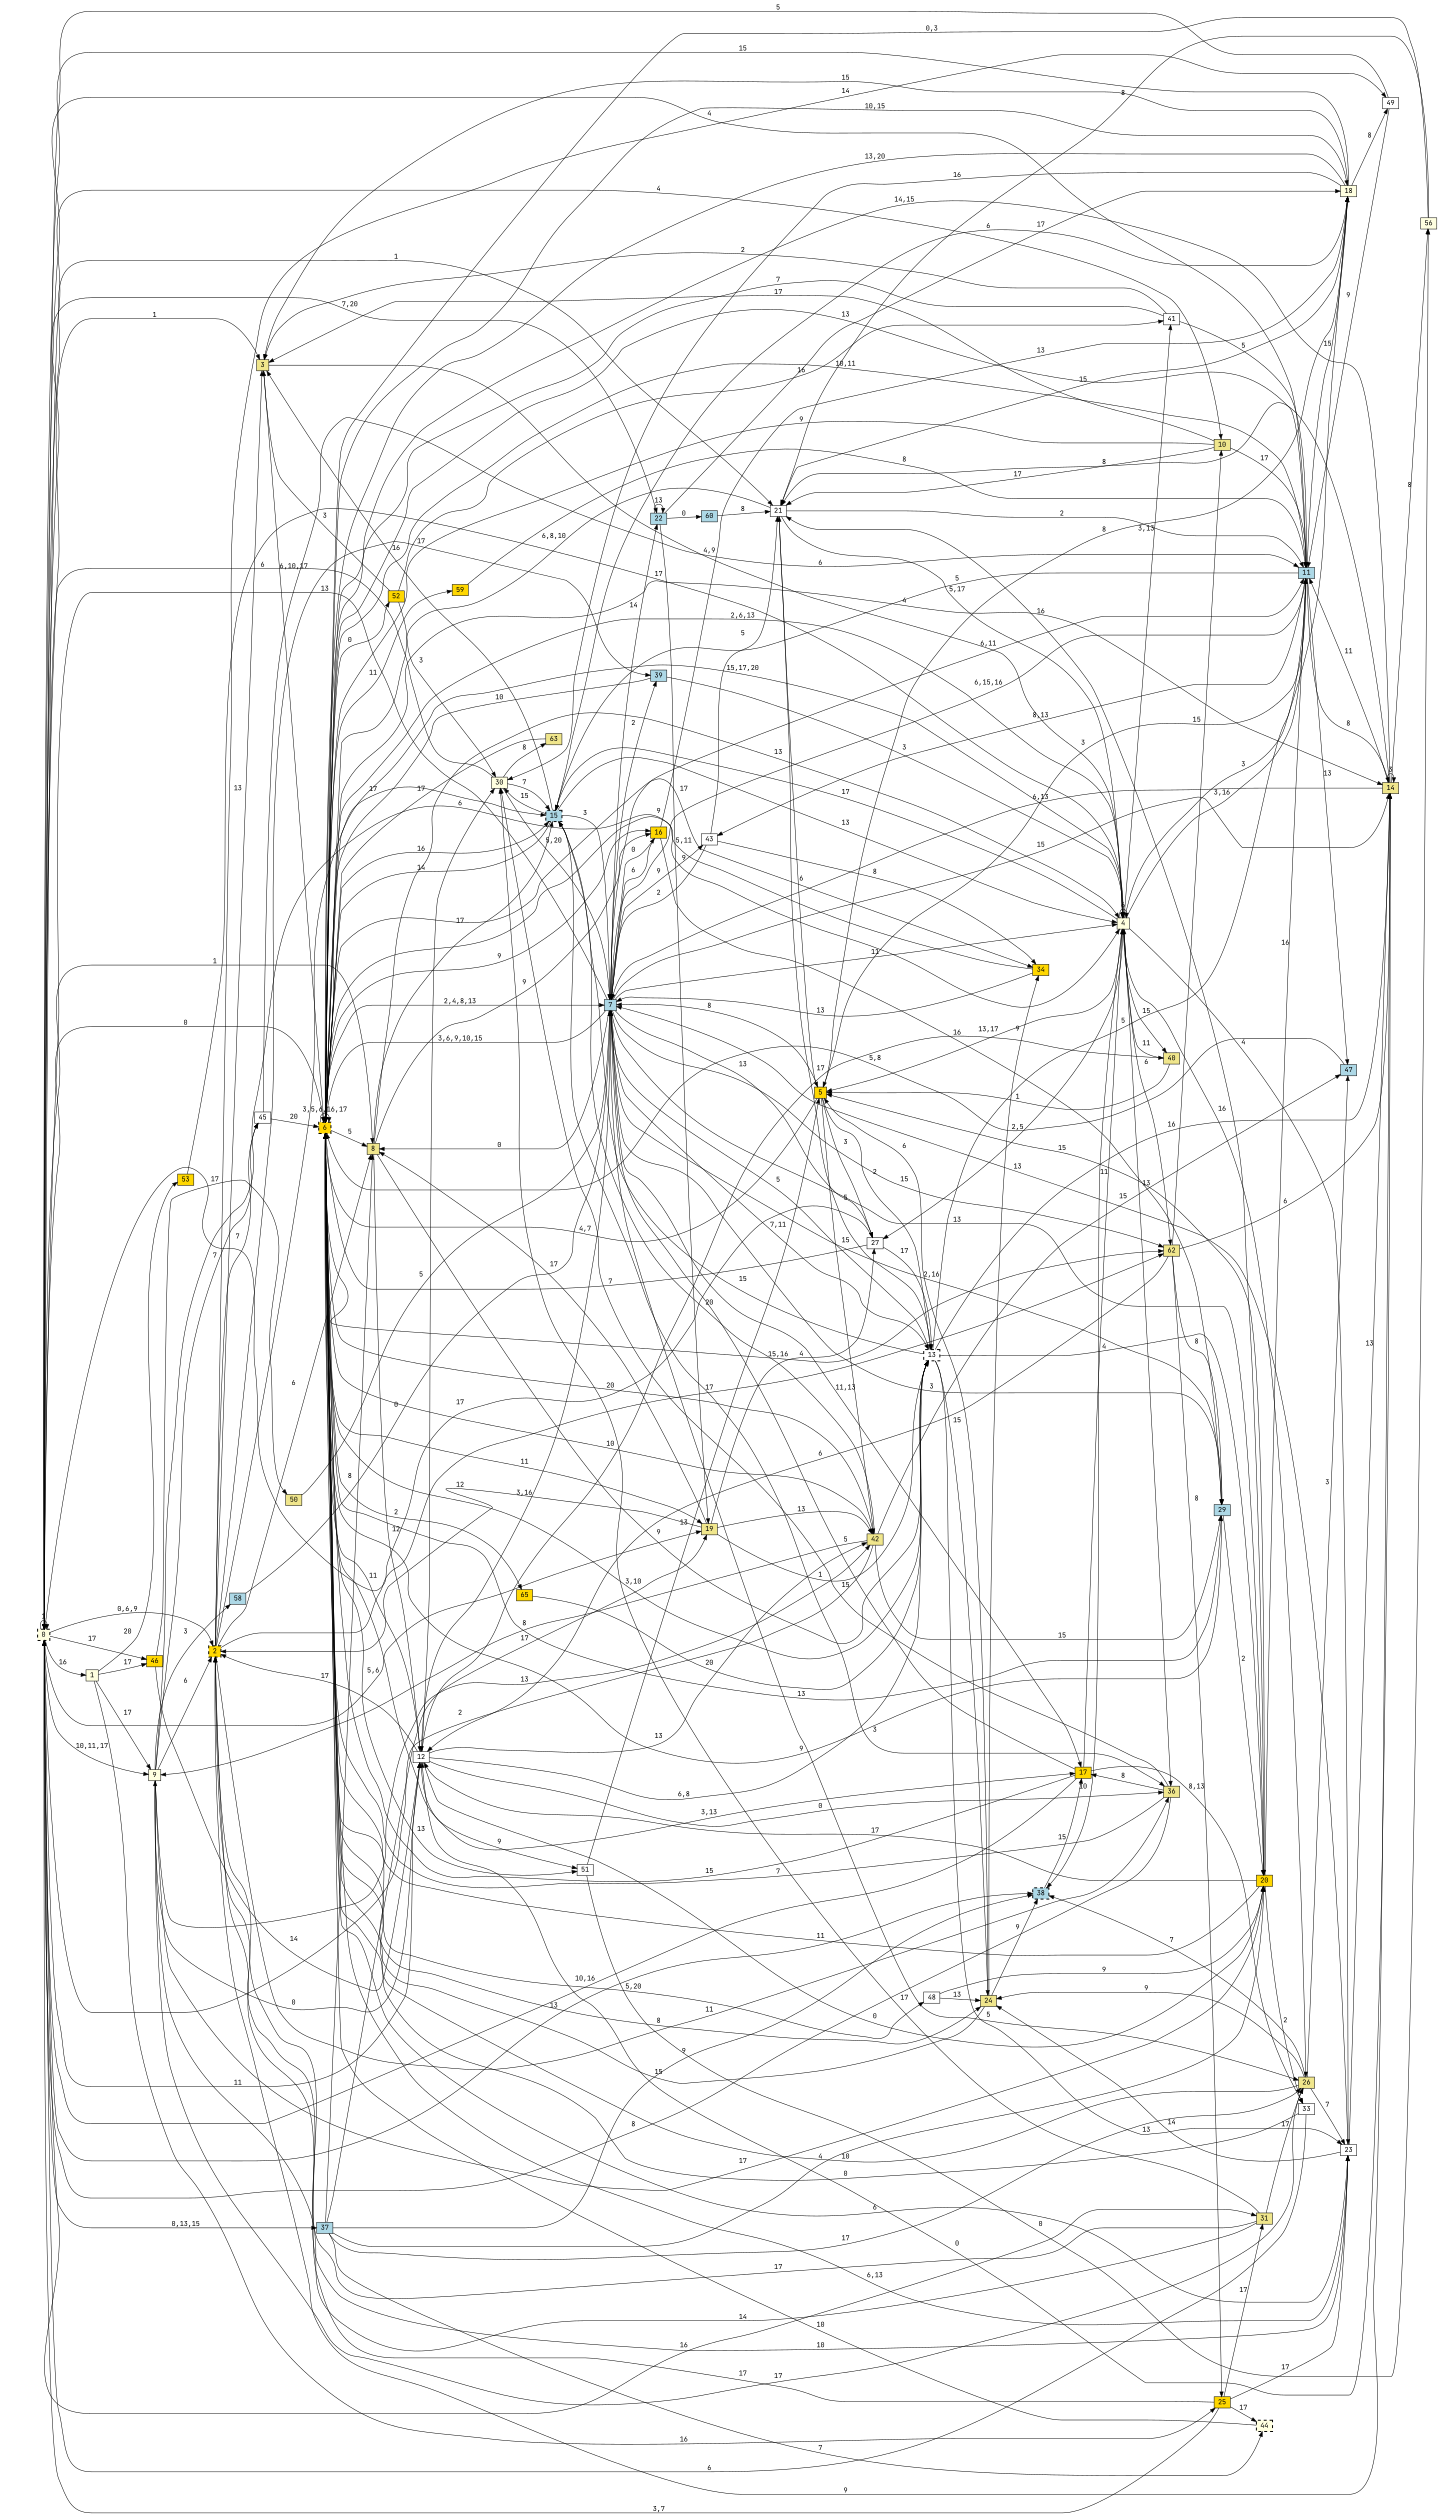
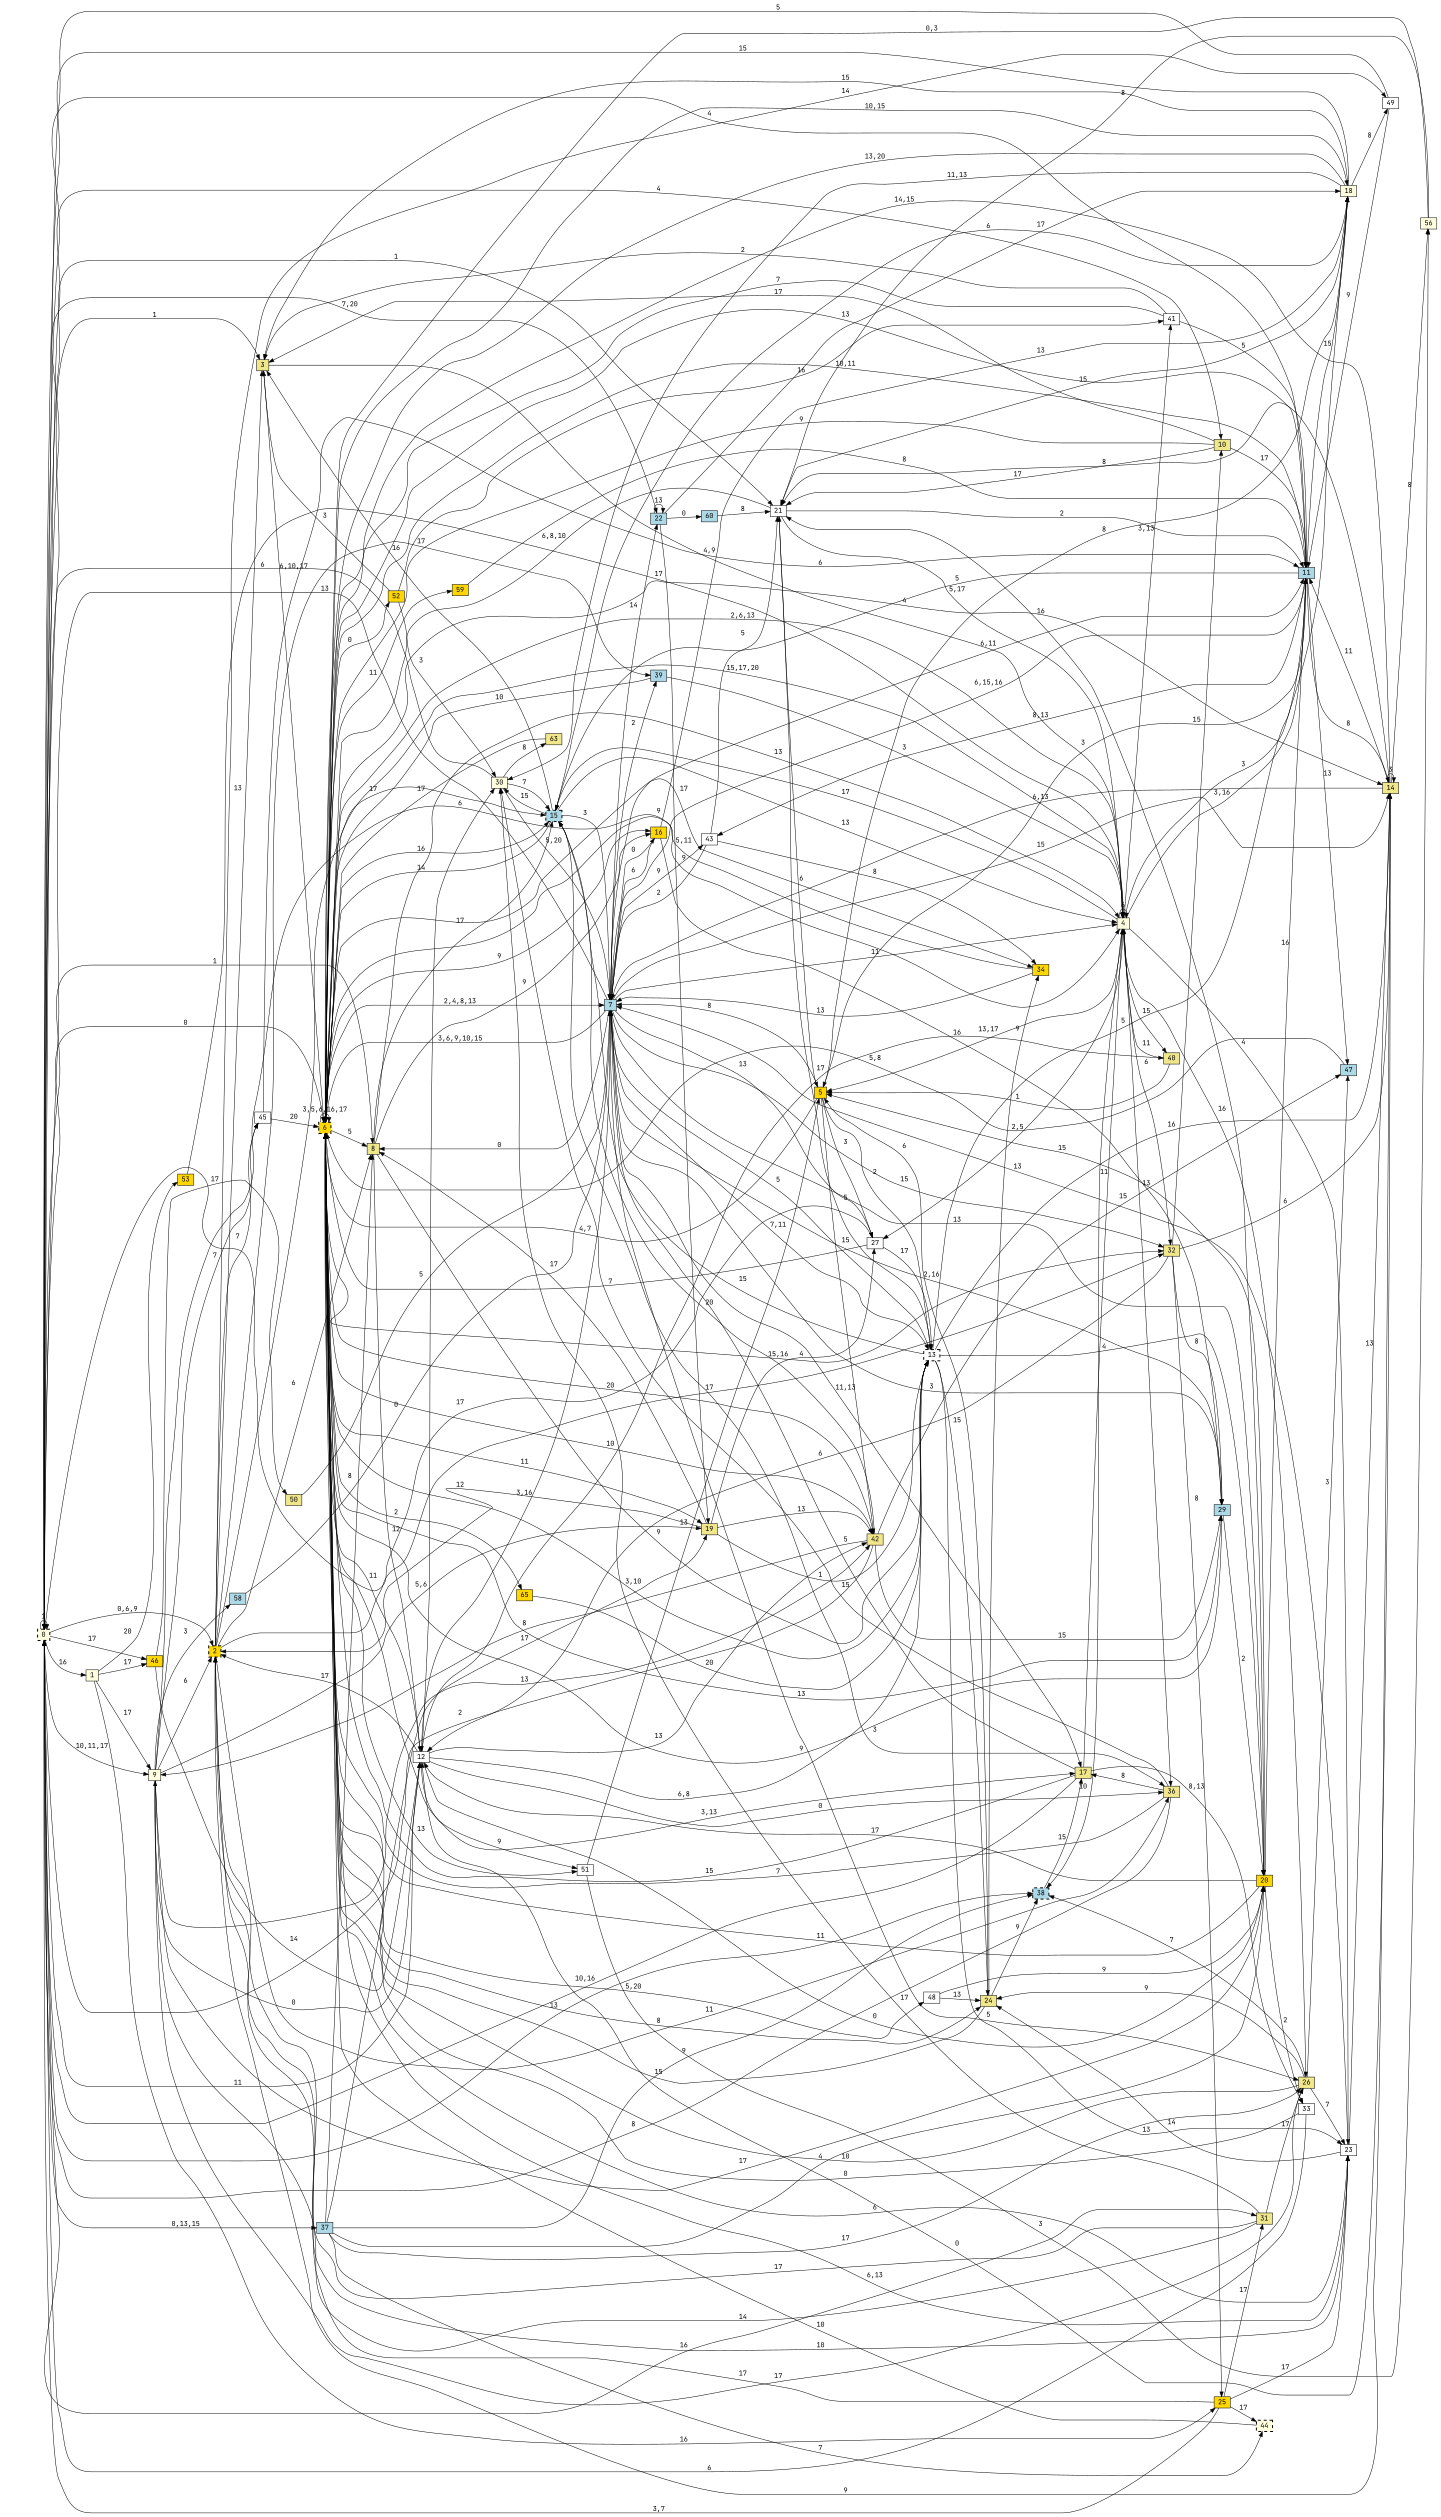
edge "18" -> "30": label "16" -> "11,13"
node "62": label "62" -> "32"
edge "0" -> "19": now "9" -> "19"
node "17": fillcolor gold -> khaki
edge "51" -> "56": label "0" -> "3"
